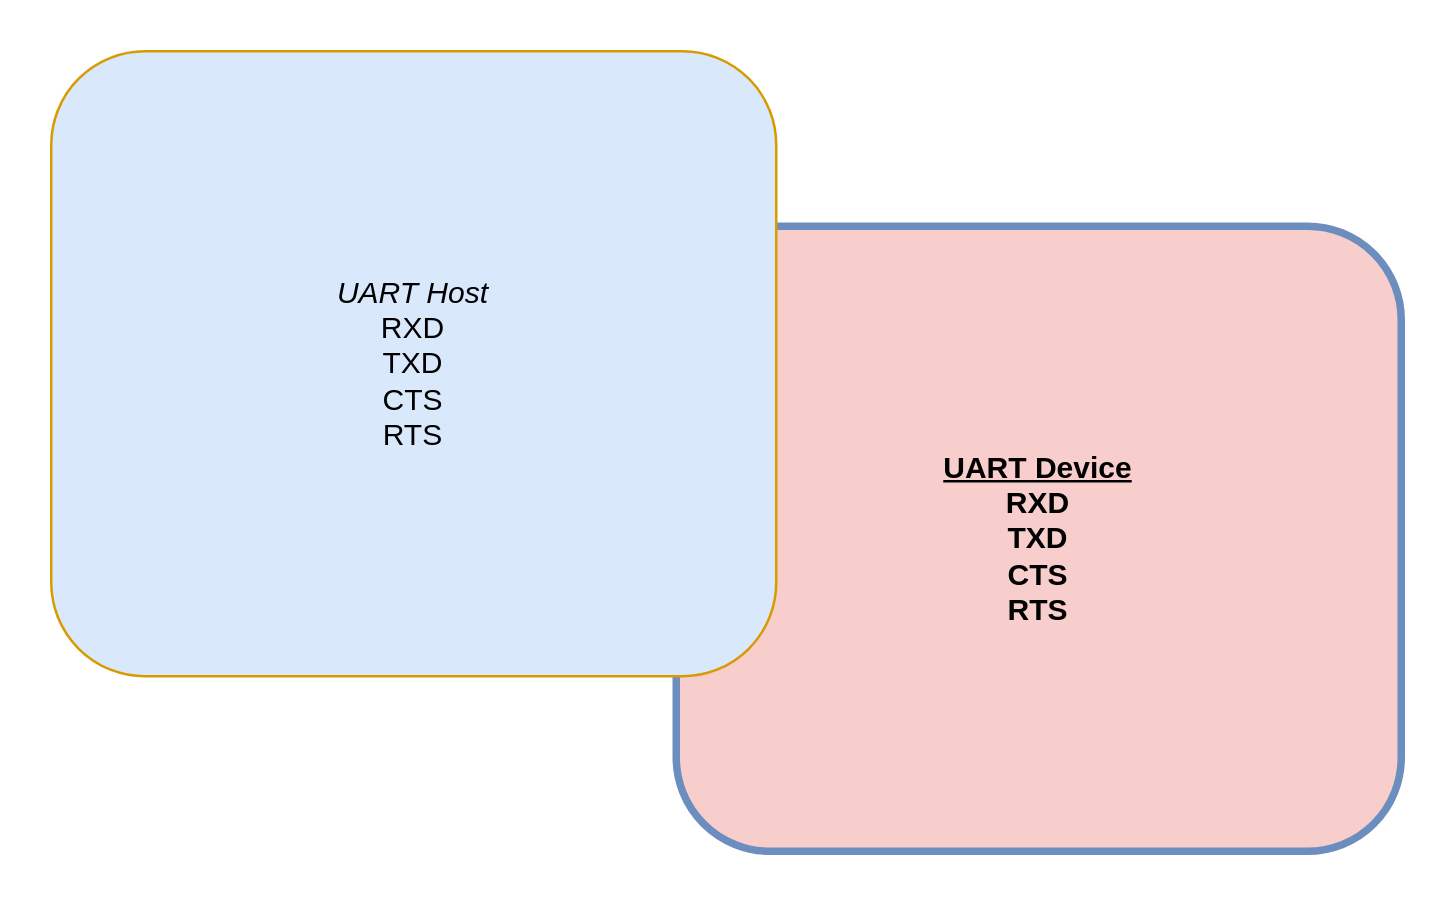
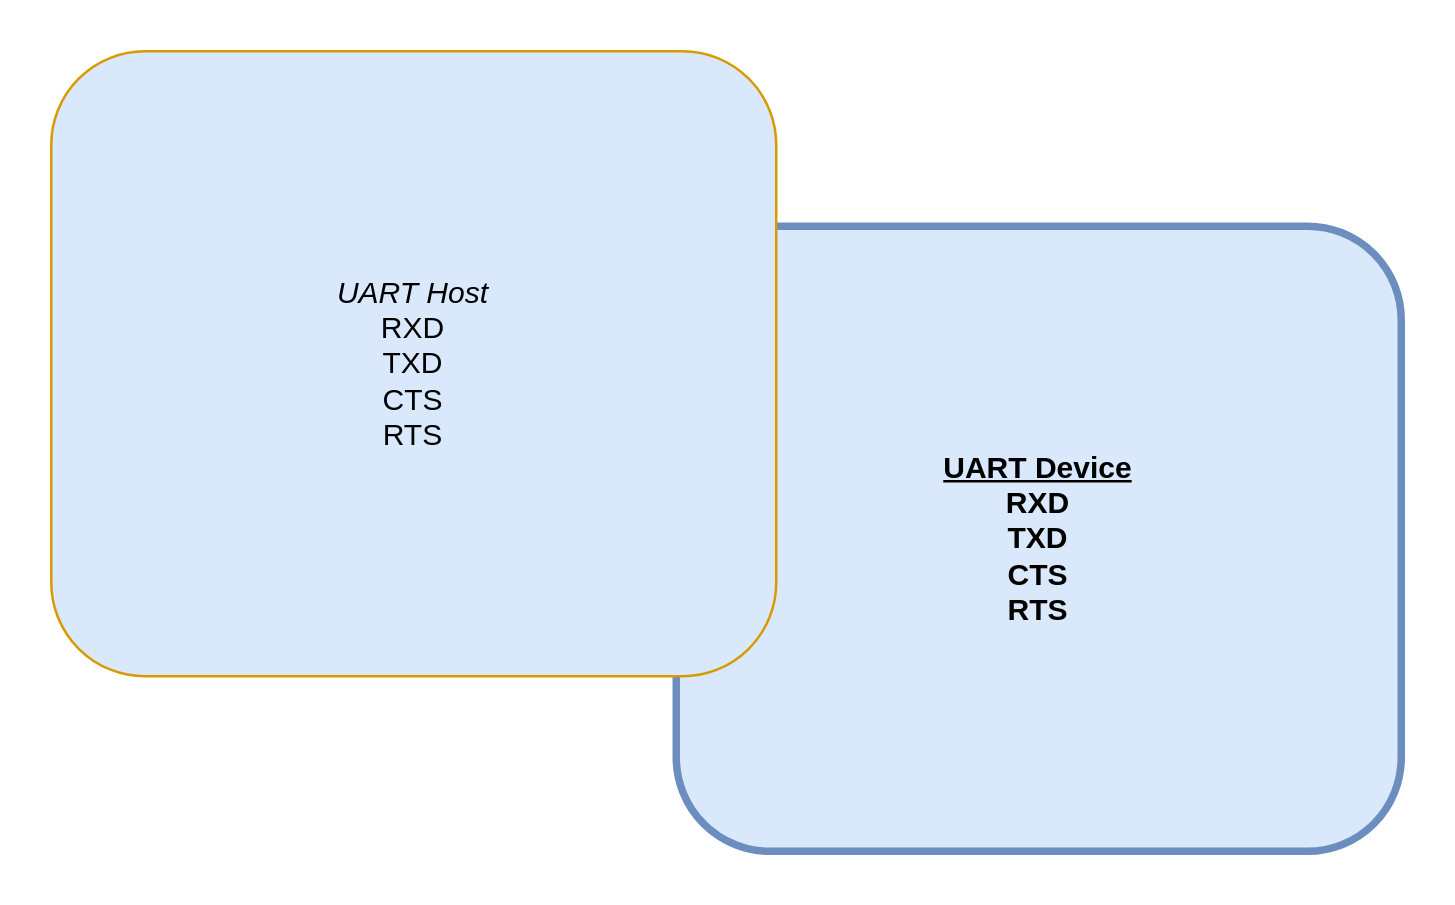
node "UART Device RXD TXD CTS RTS": fillcolor #f8cecc -> #dae8fc
